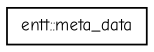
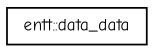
node "entt::meta_data": label "entt::meta_data" -> "entt::data_data"
